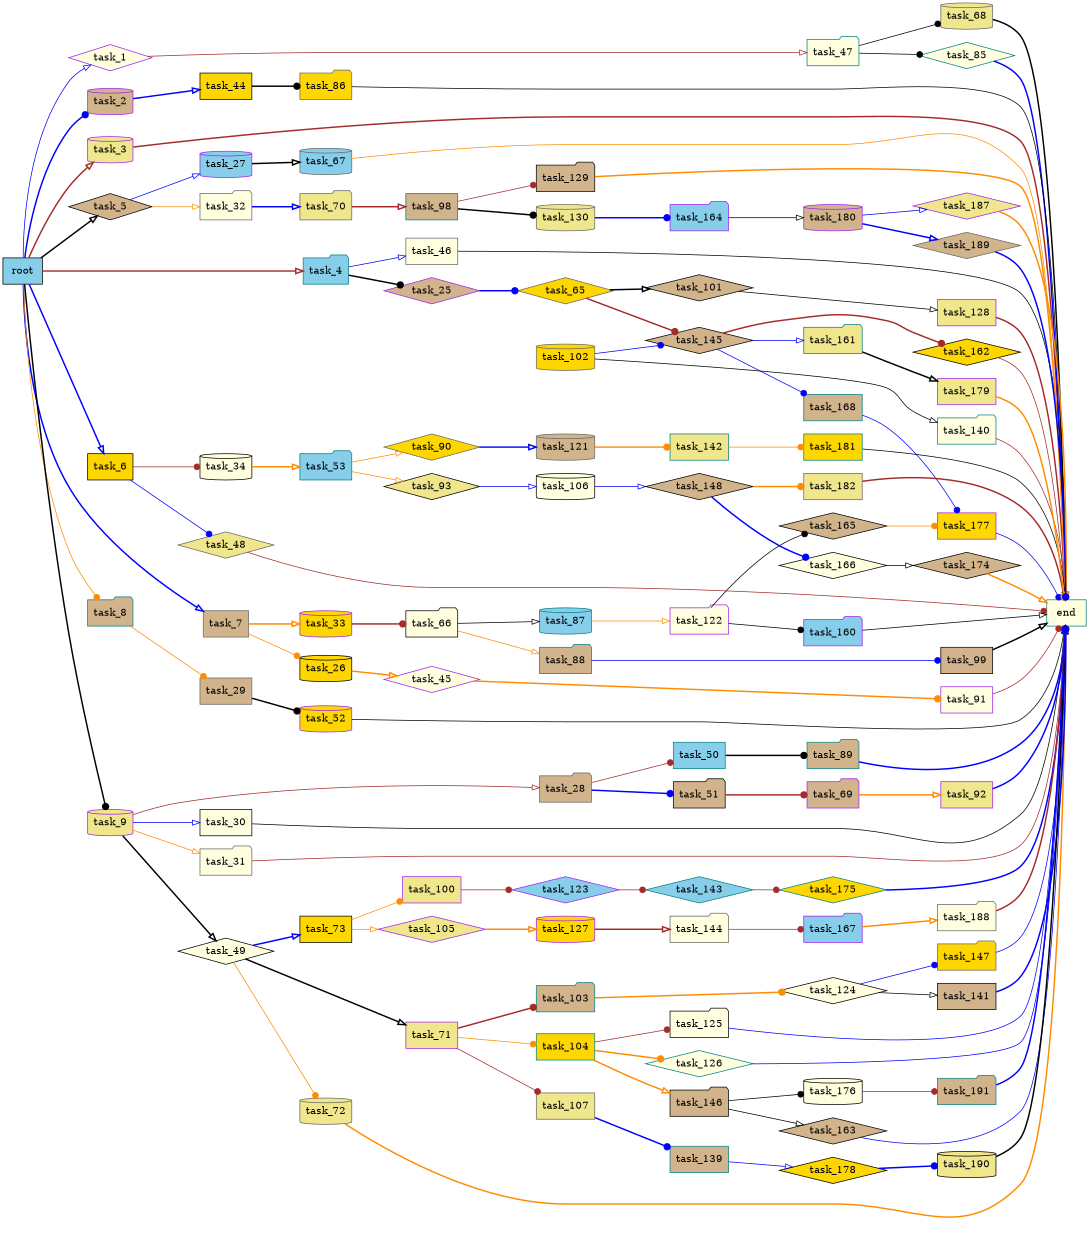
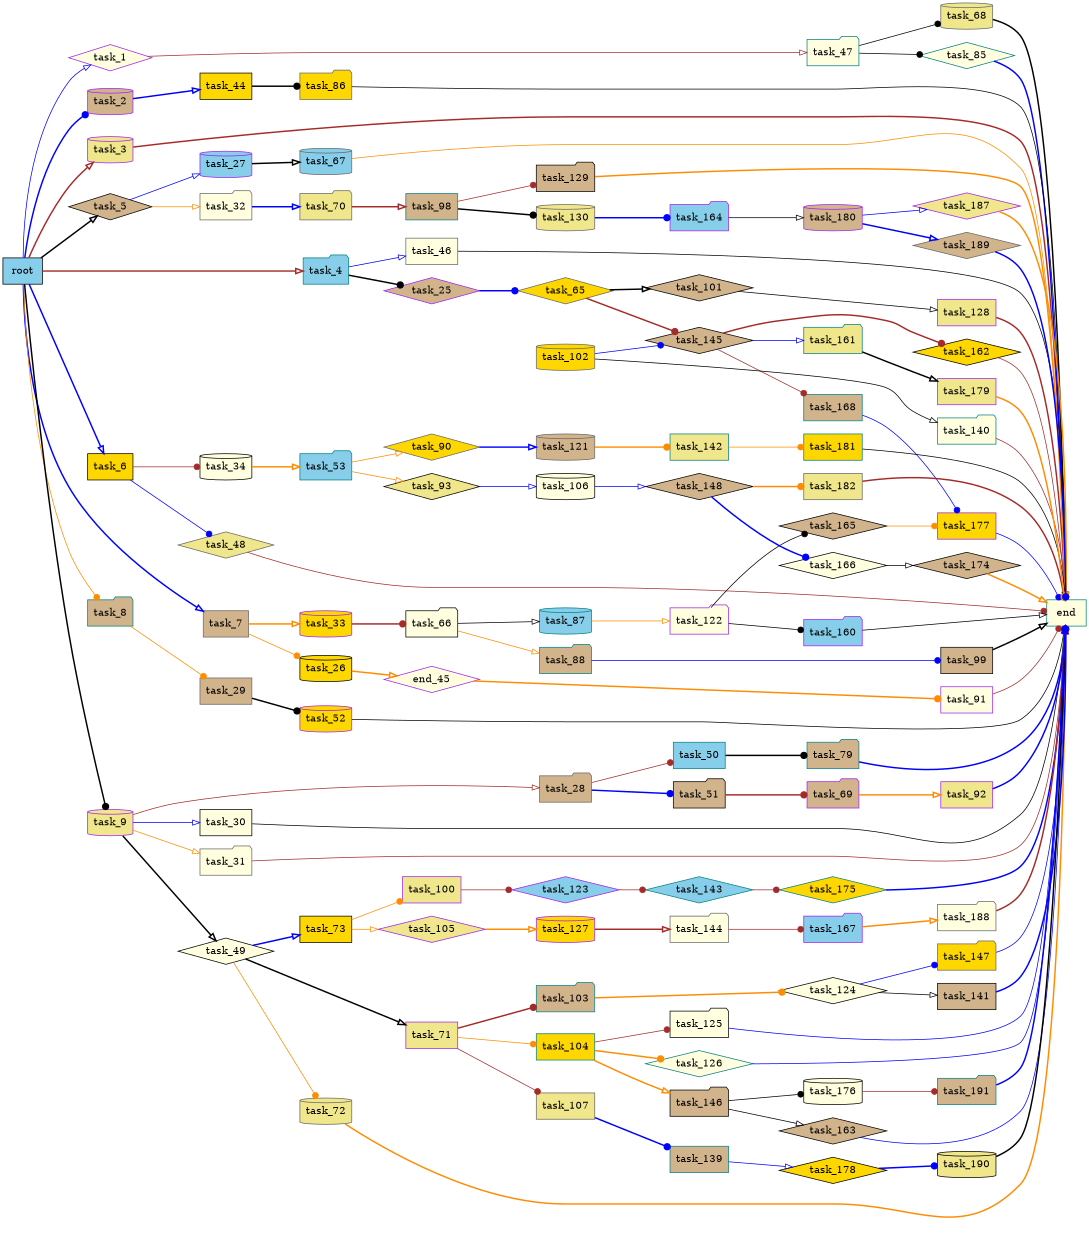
edge "task_145" -> "task_168": color blue -> brown
node "task_45": label "task_45" -> "end_45"
node "task_89": label "task_89" -> "task_79"
